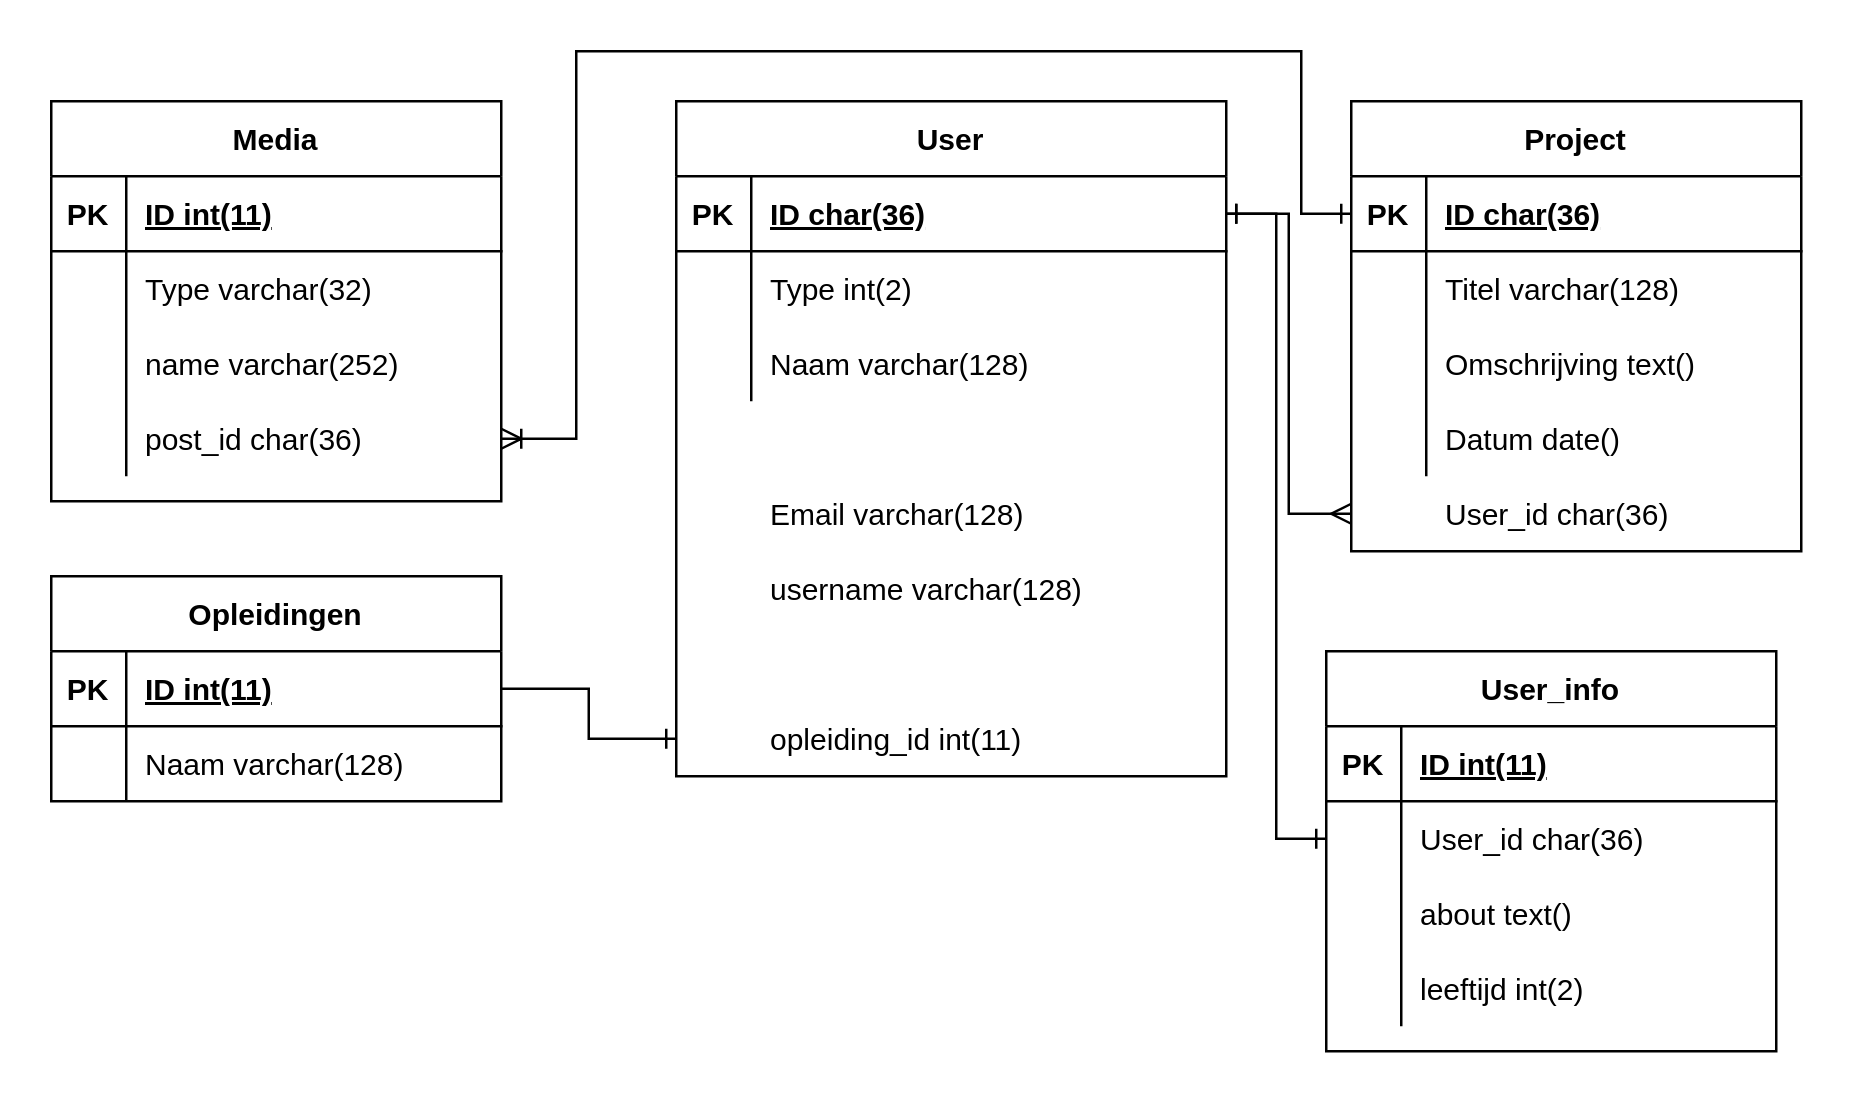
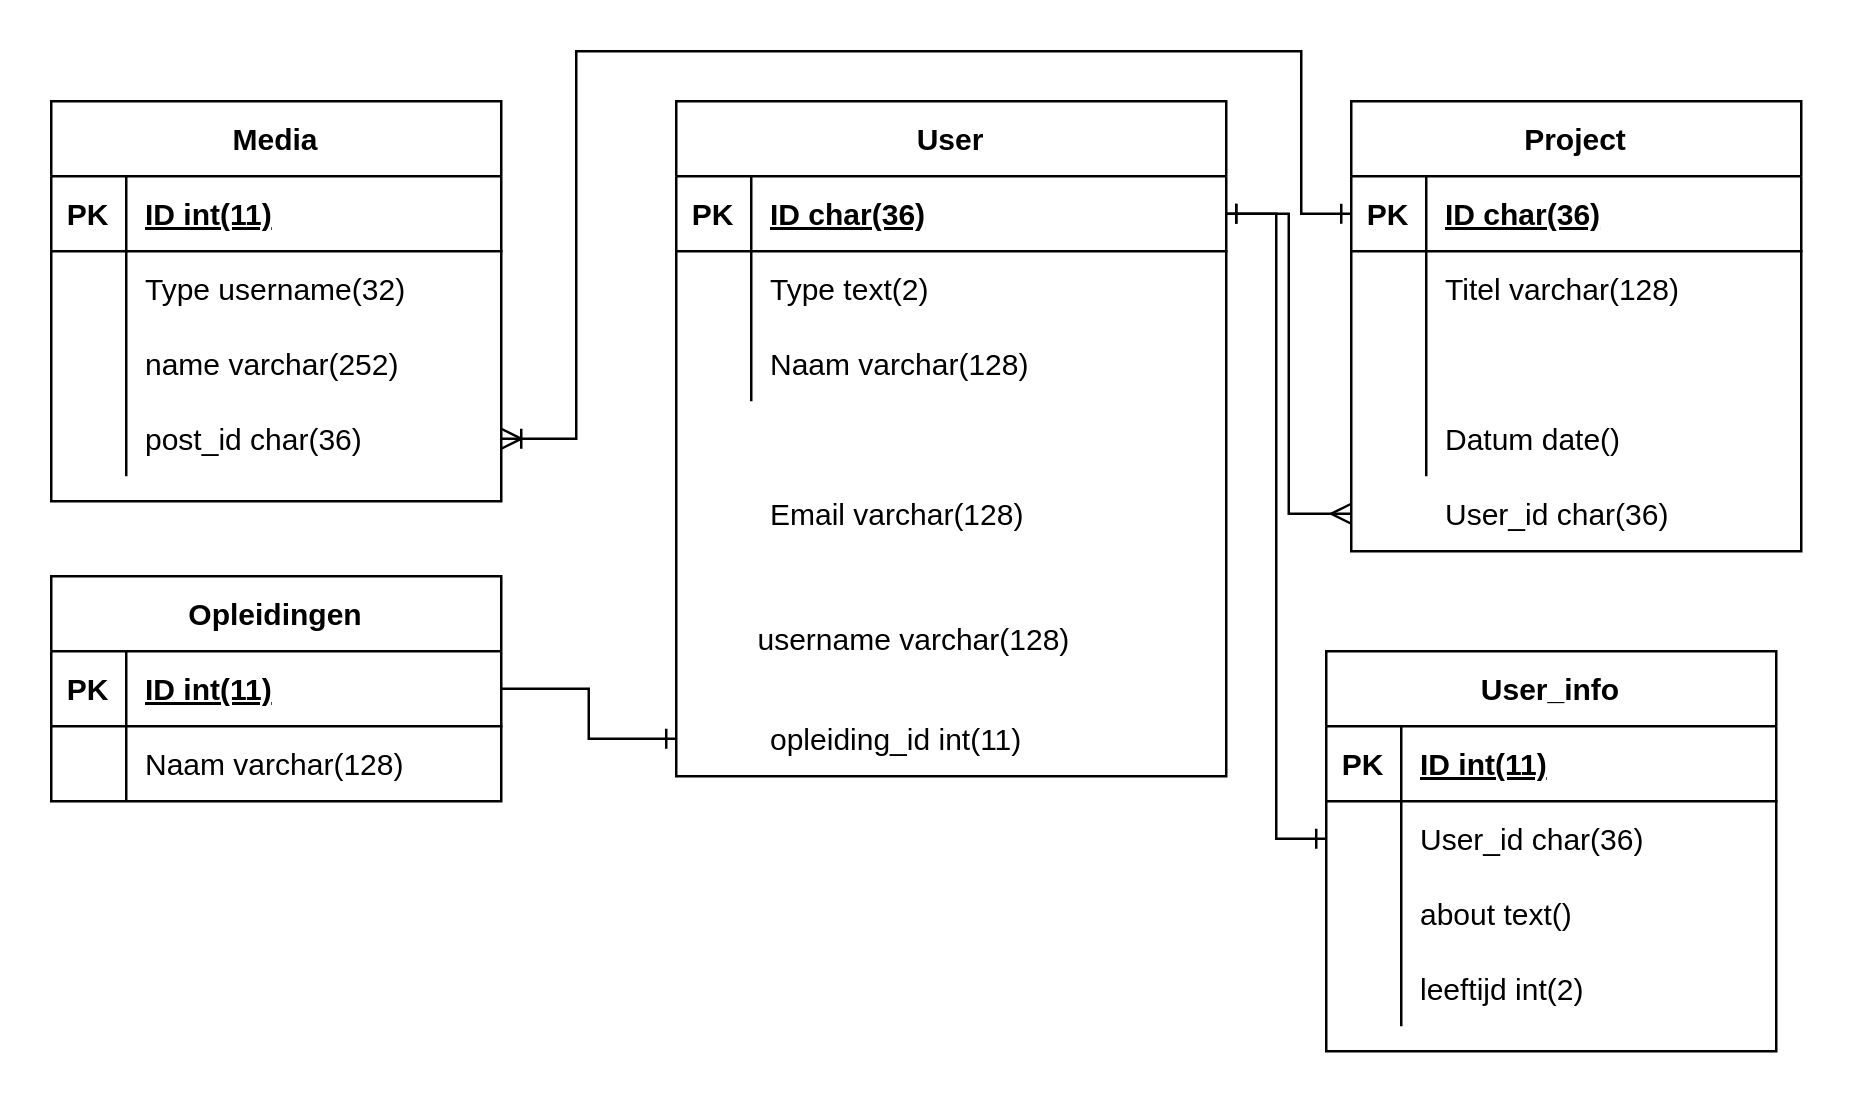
node "Type varchar(32)": label "Type varchar(32)" -> "Type username(32)"
node "Type int(2)": label "Type int(2)" -> "Type text(2)"
node "Omschrijving text()": removed
node "username varchar(128)": moved (989, 589) -> (976, 639)
